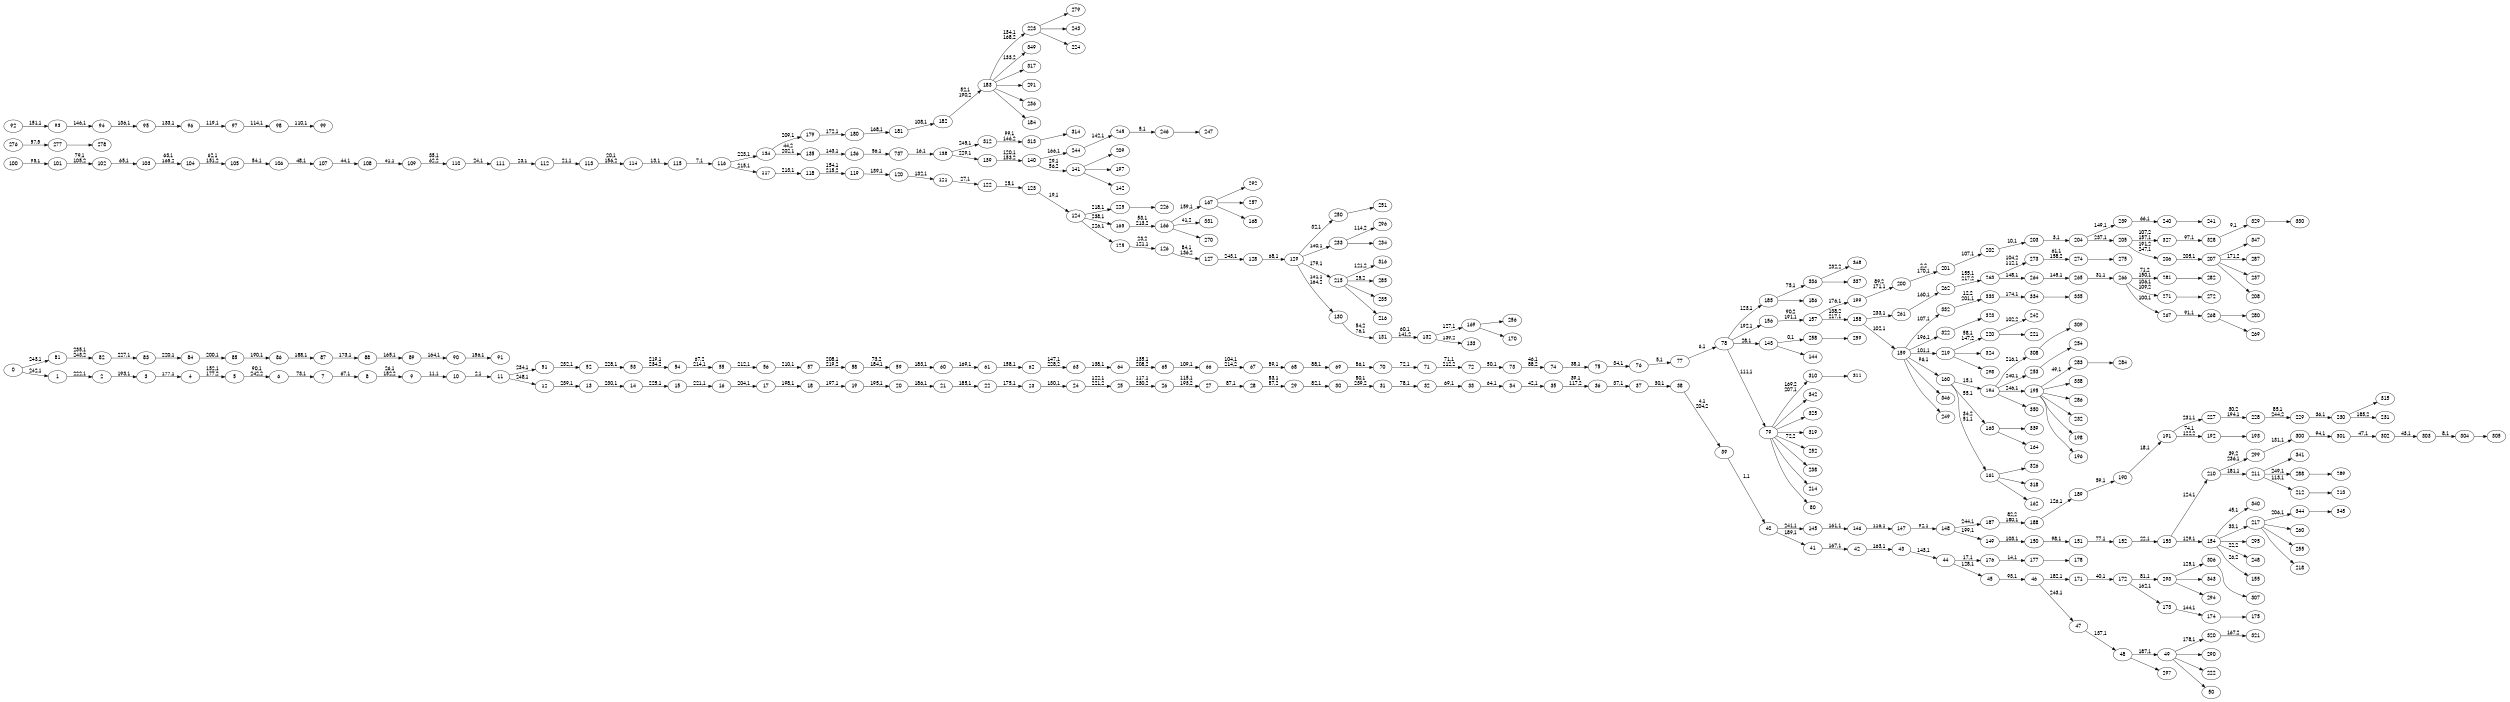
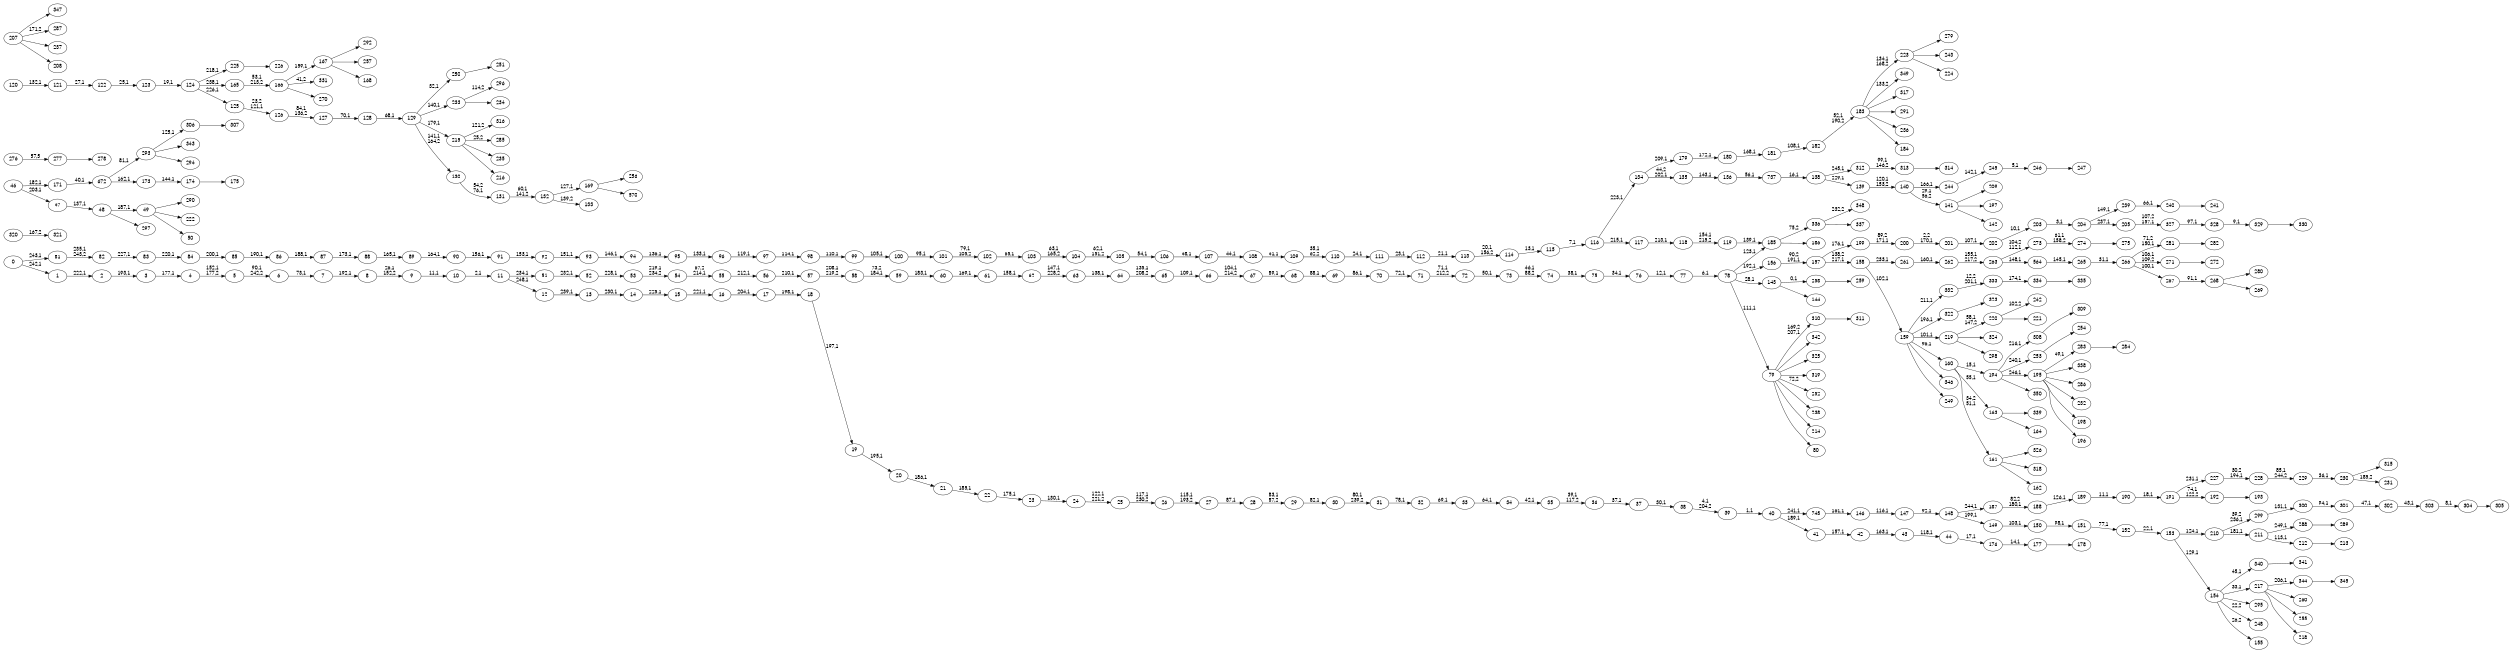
edge "119" -> "120": now "119" -> "185"
edge "91" -> "92": added, label "153,1"
edge "99" -> "100": added, label "105,1"
edge "127" -> "128": label "243,1" -> "70,1"
node "206": removed
node "264": label "264" -> "564"
edge "185" -> "336": label "75,1" -> "75,2"
edge "159" -> "332": label "107,1" -> "211,1"
node "170": label "170" -> "570"
edge "76" -> "77": label "5,1" -> "12,1"
edge "7" -> "8": label "67,1" -> "192,1"
edge "211" -> "341": now "340" -> "341"
edge "189" -> "190": label "59,1" -> "11,1"
node "145": label "145" -> "745"
edge "41" -> "42": label "167,1" -> "157,1"
edge "43" -> "44": label "143,1" -> "118,1"
node "45": removed
node "172": label "172" -> "672"
edge "46" -> "47": label "243,1" -> "203,1"
edge "49" -> "320": removed, label "178,1"
